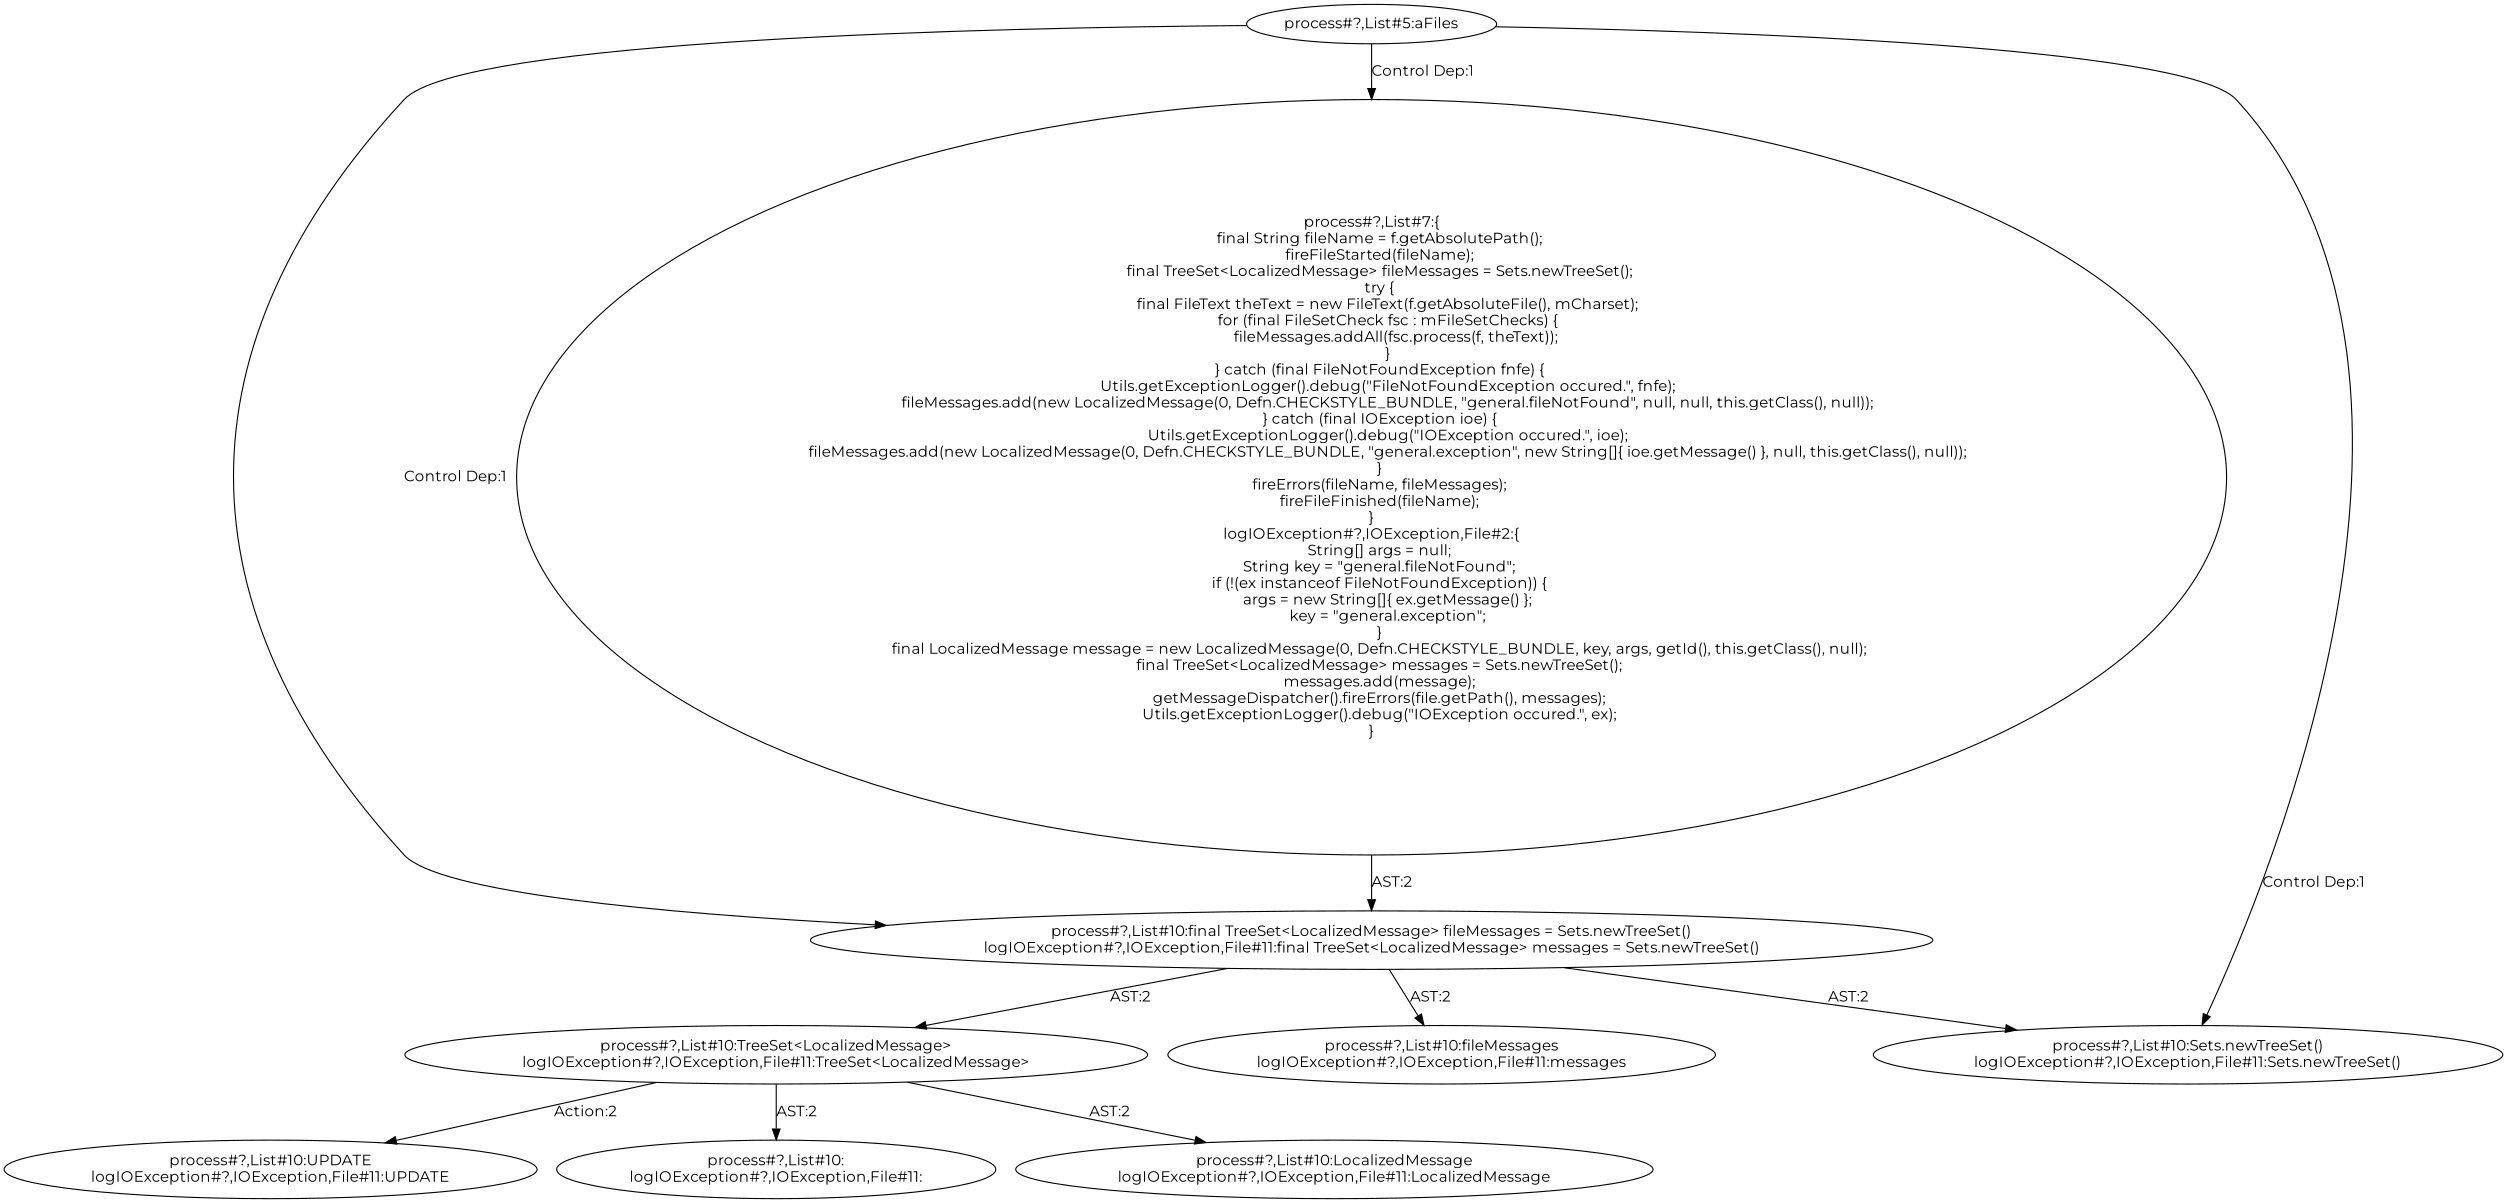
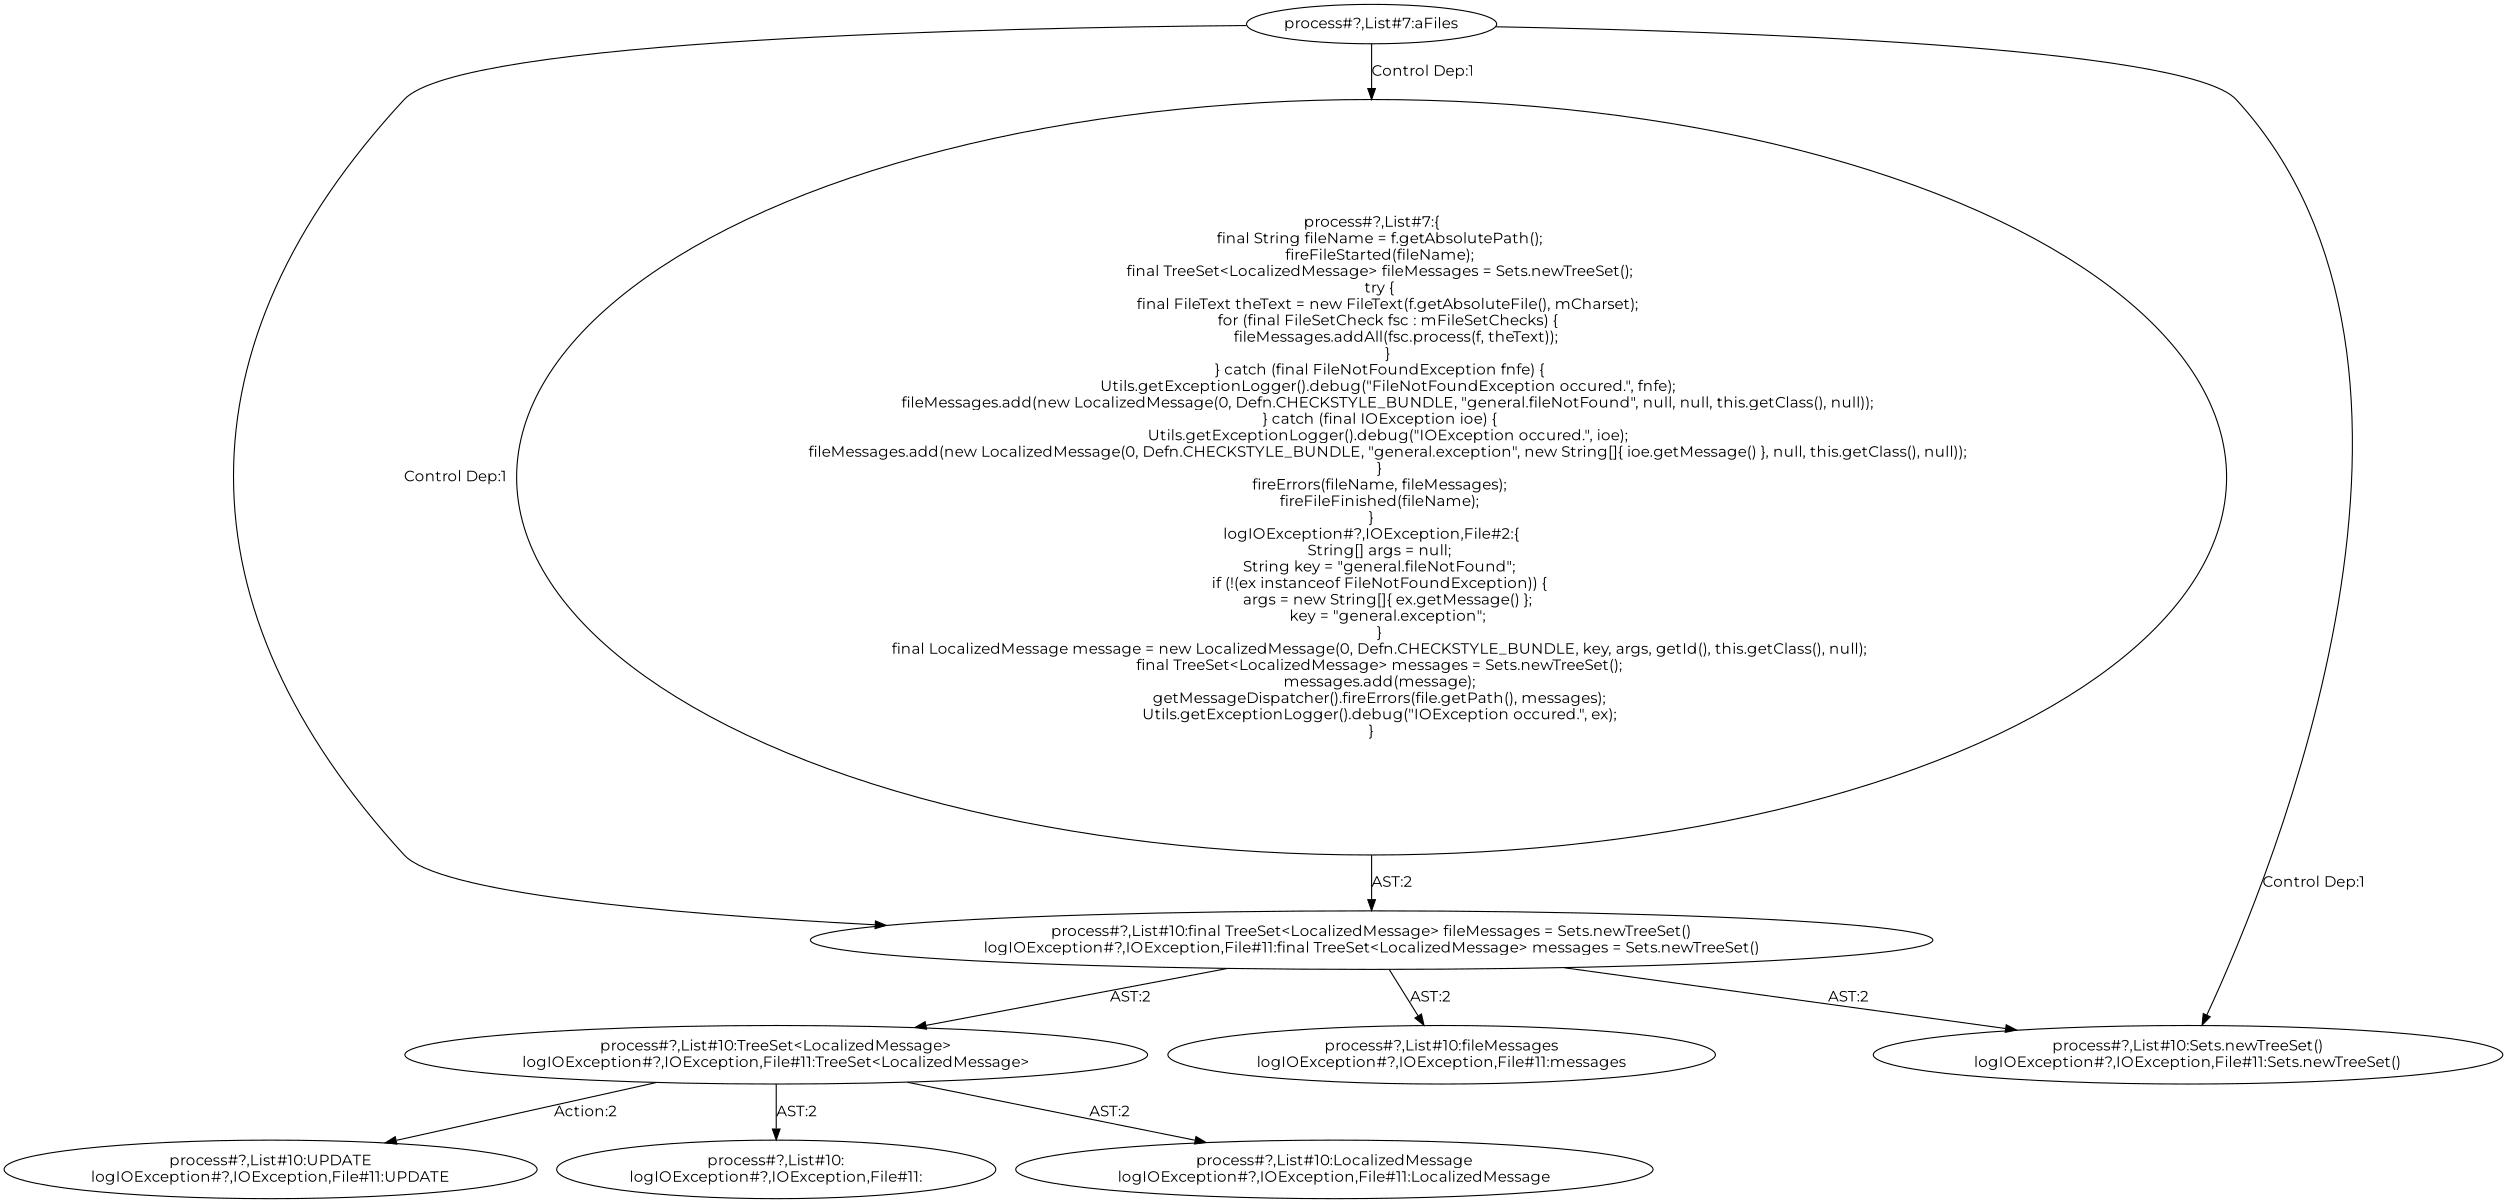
node "process#?,List#5:aFiles": label "process#?,List#5:aFiles" -> "process#?,List#7:aFiles"
